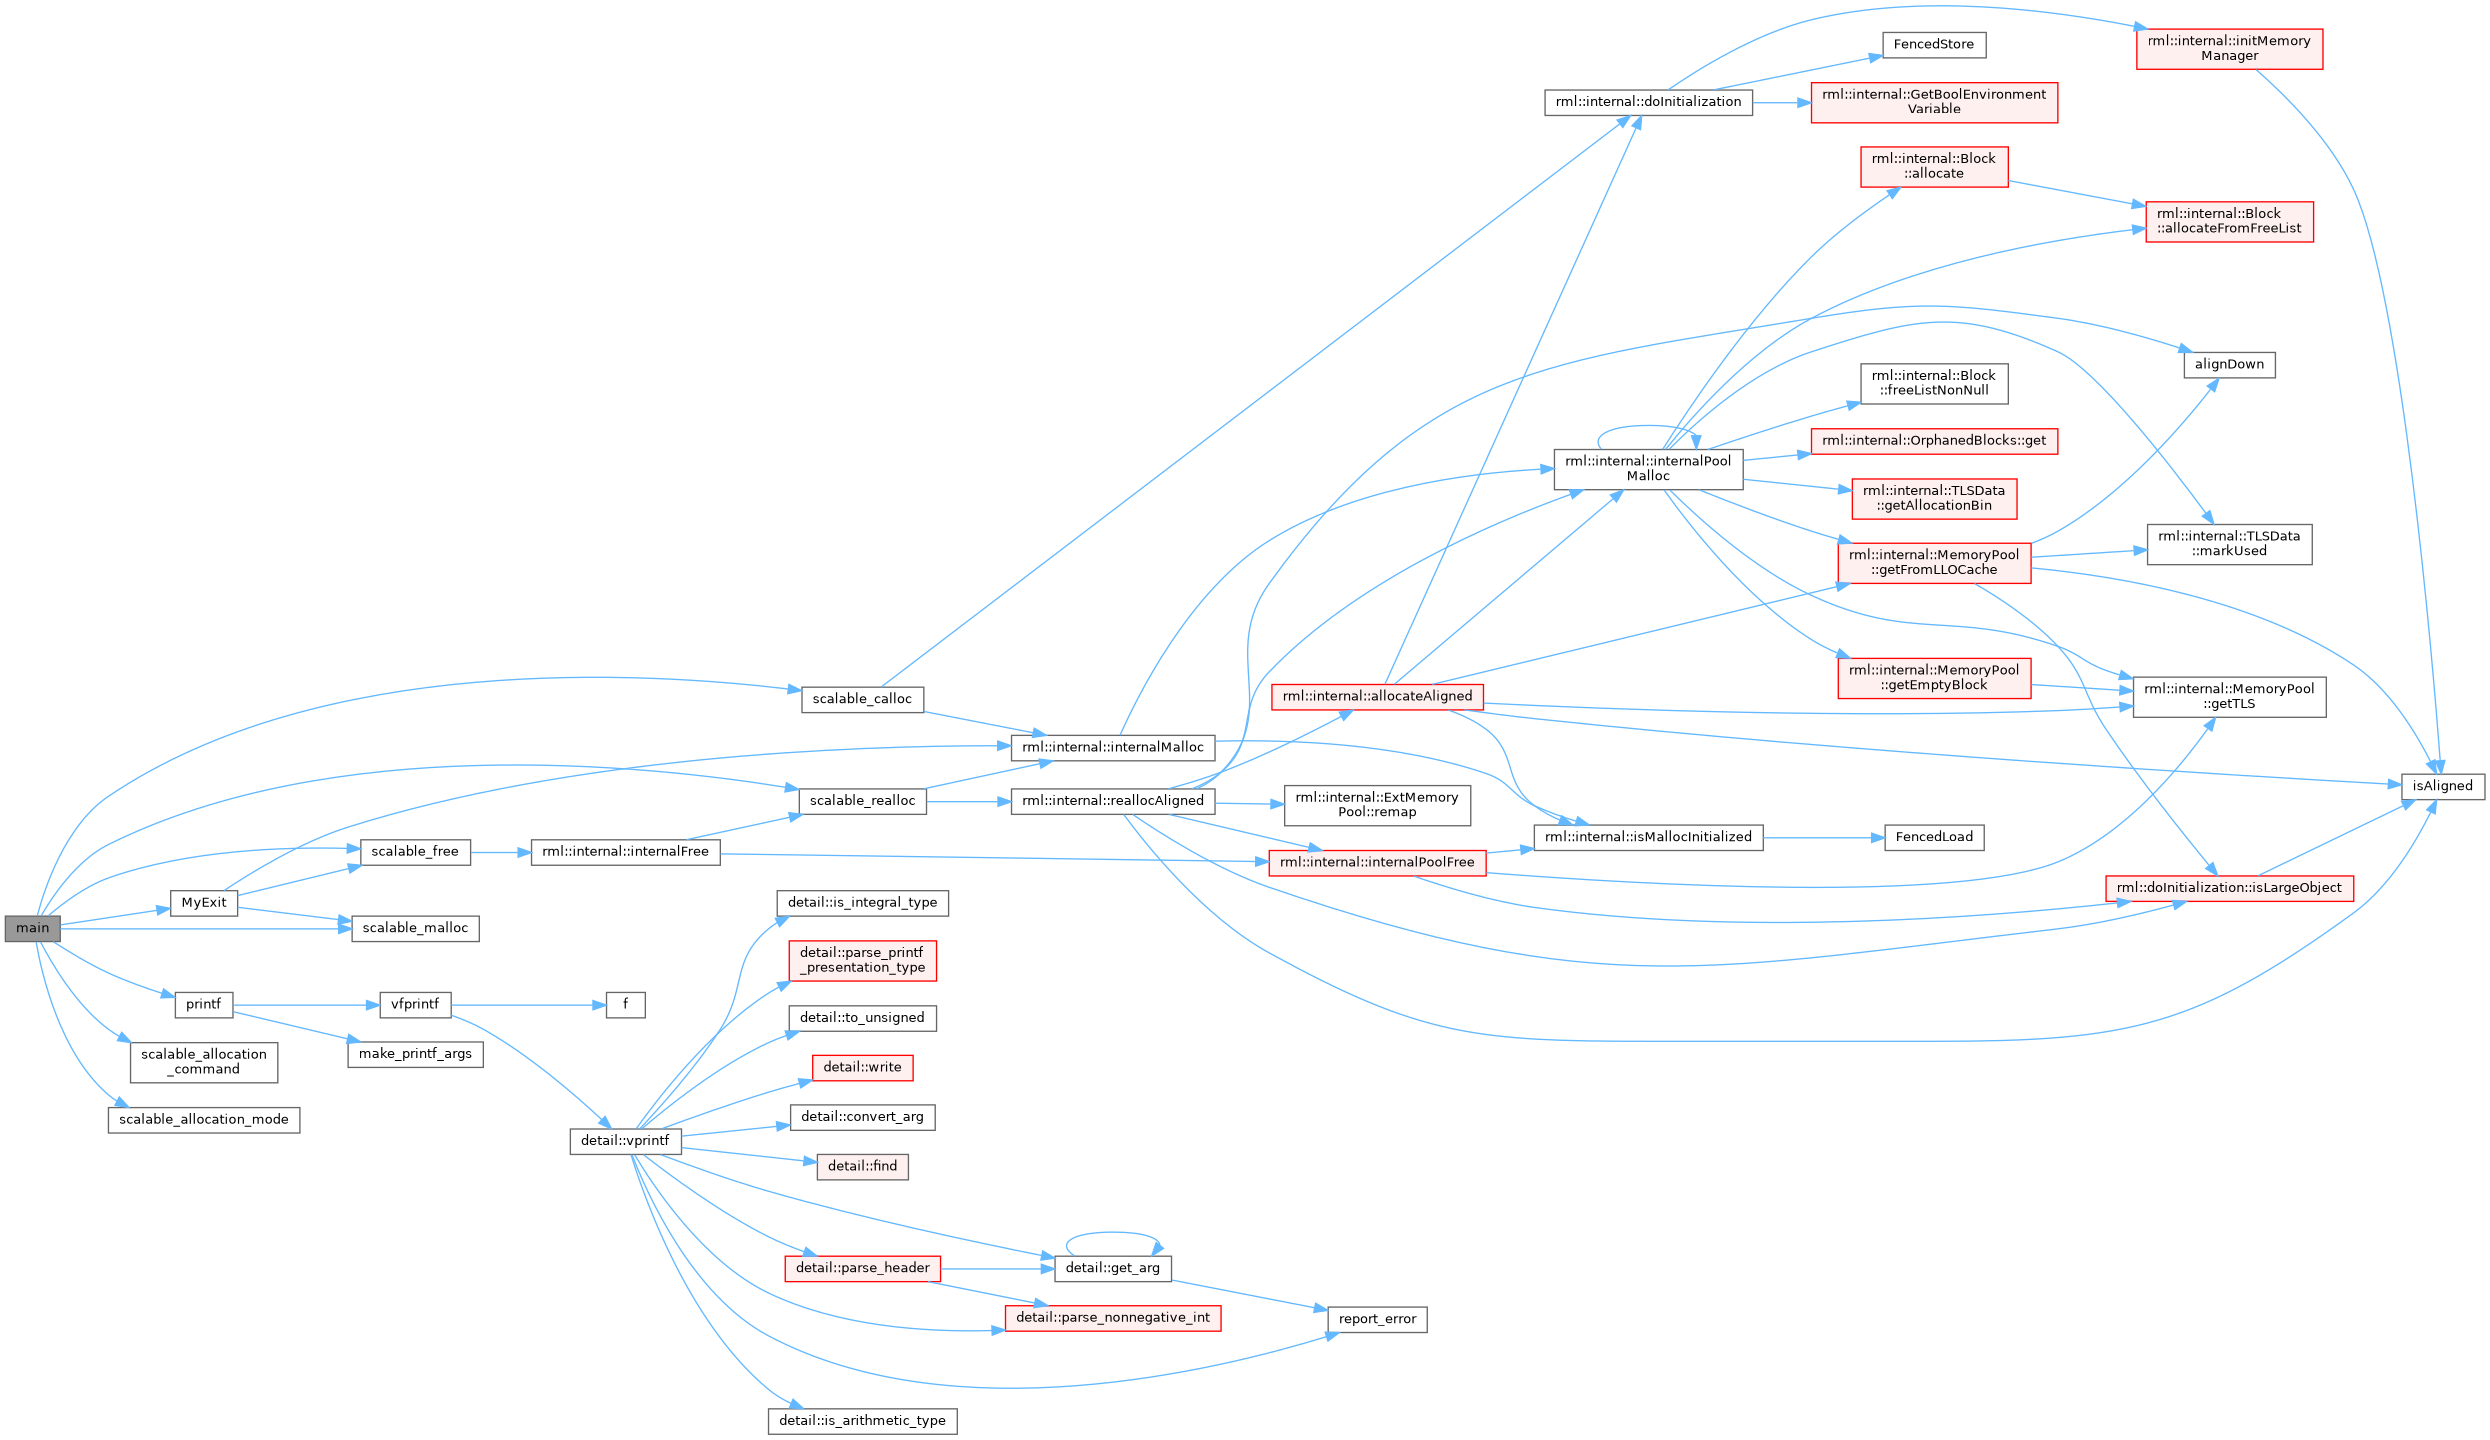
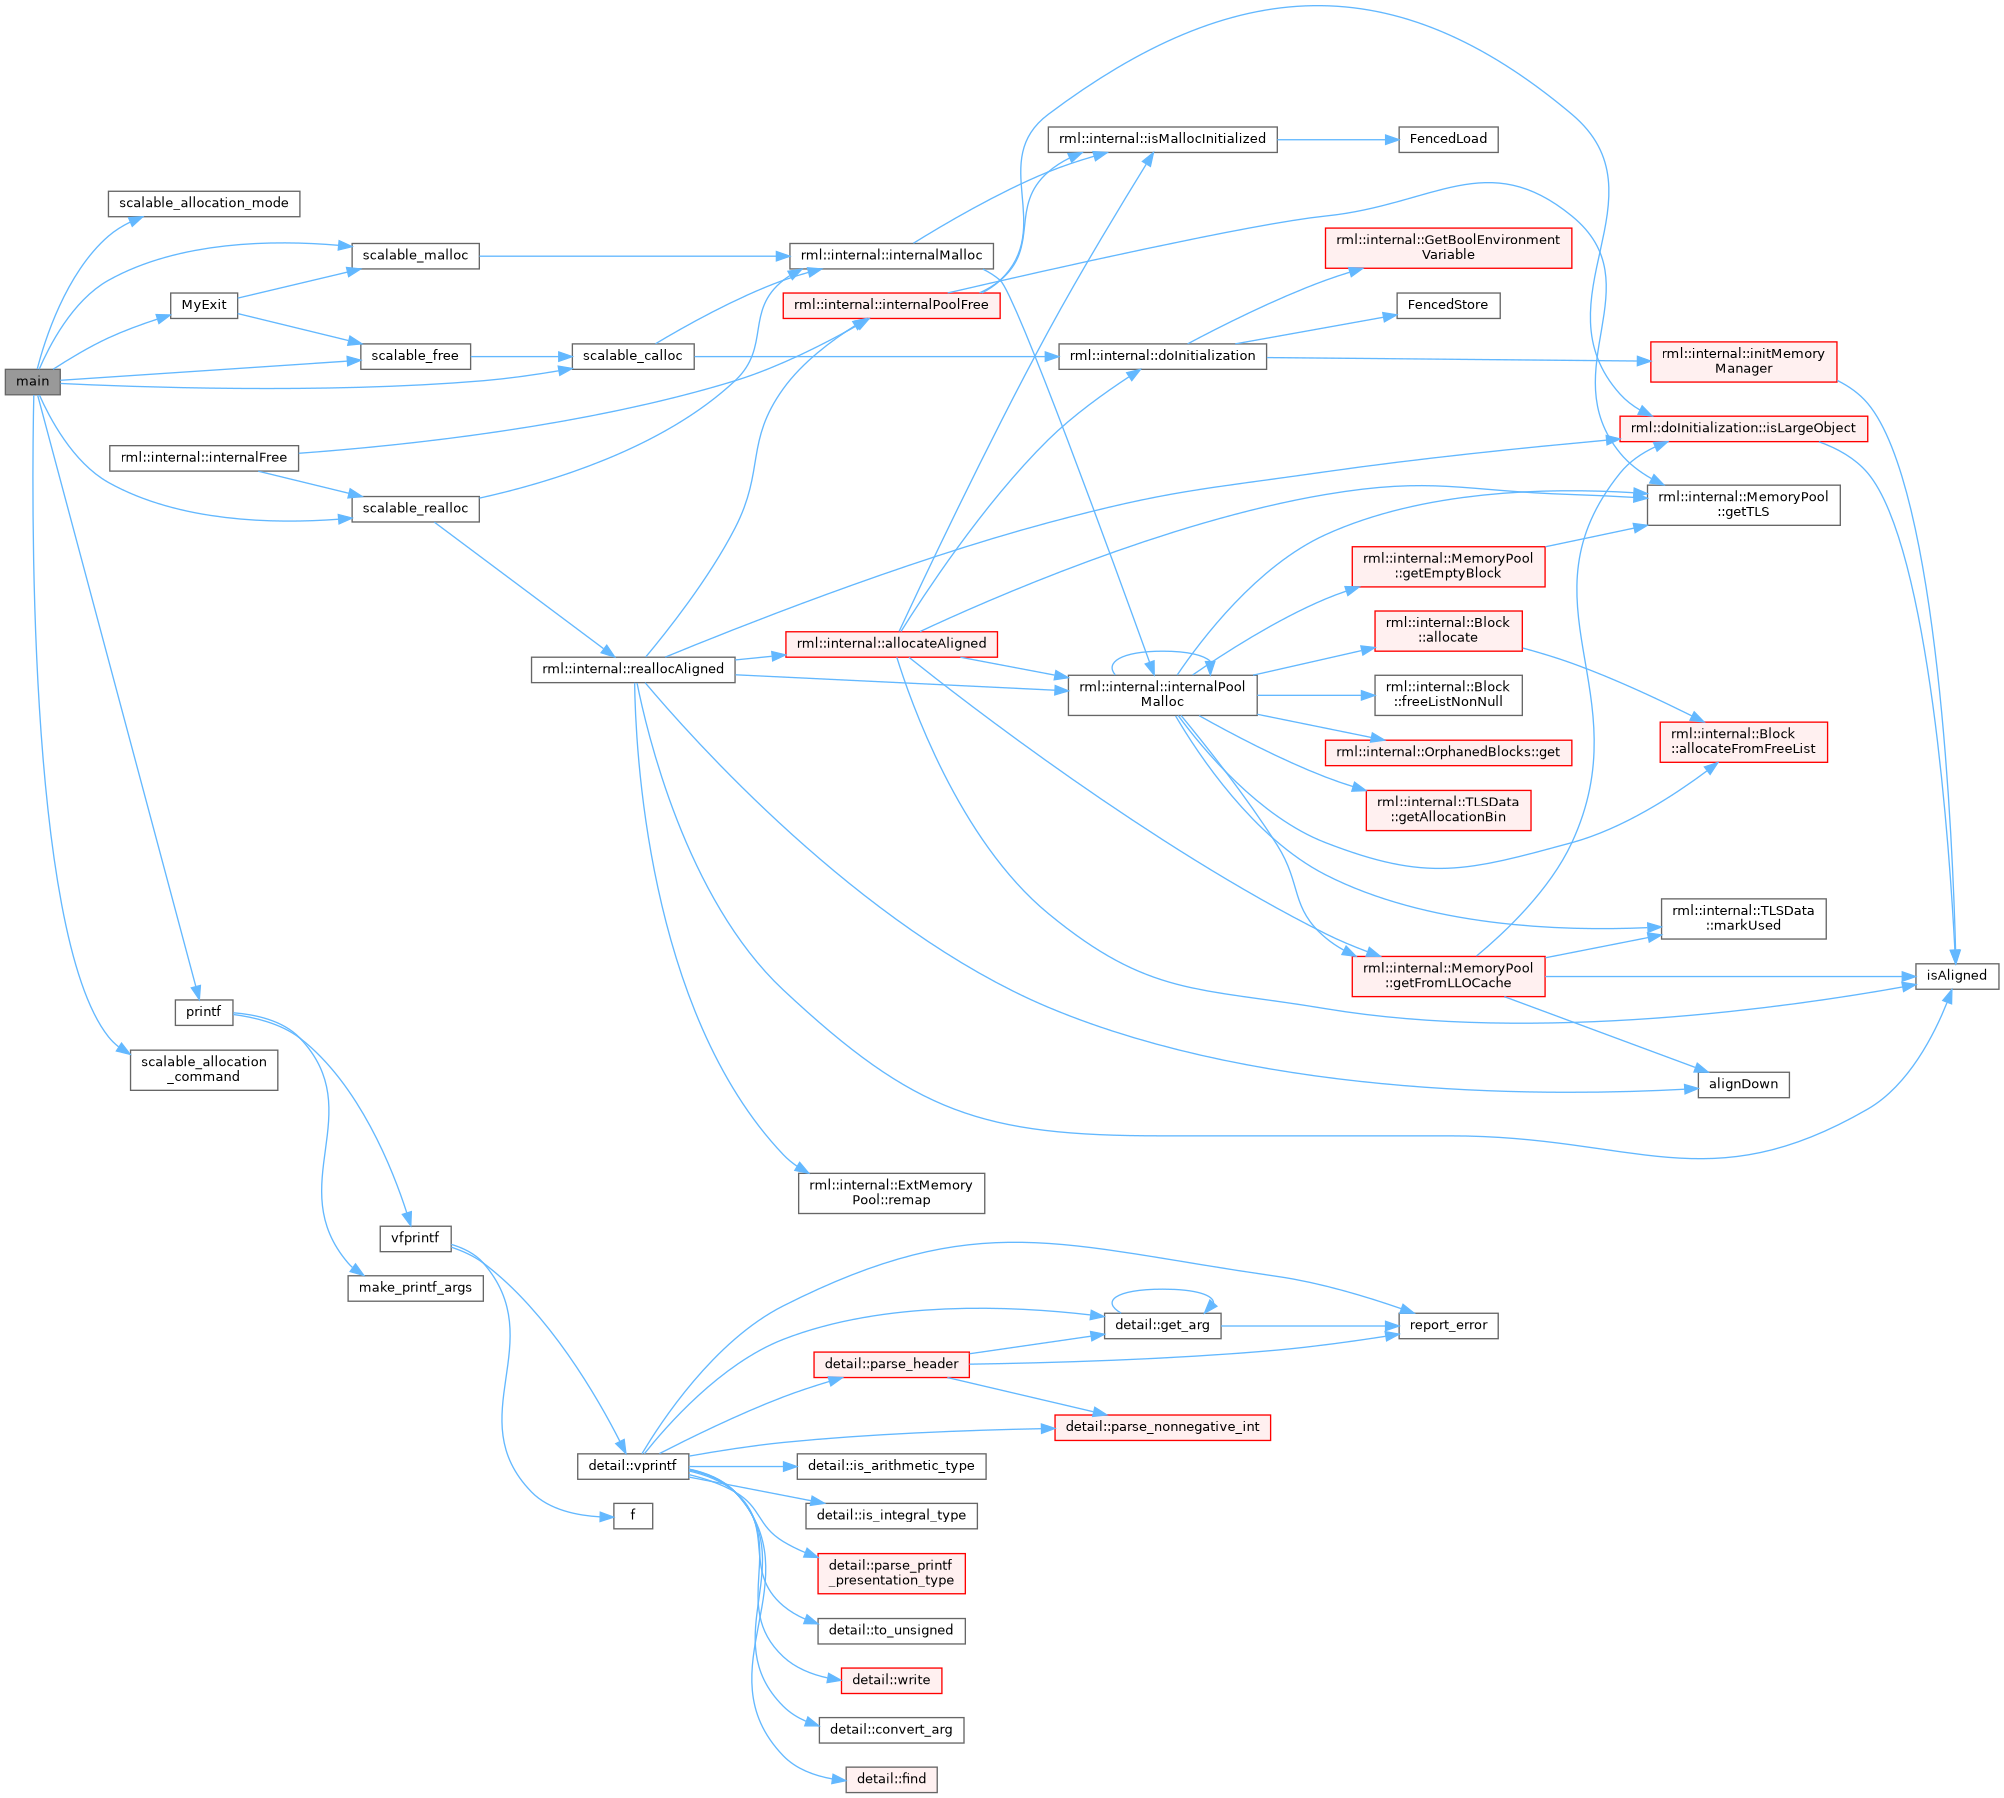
edge "MyExit" -> "rml::internal::internalMalloc": now "scalable_malloc" -> "rml::internal::internalMalloc"
edge "scalable_free" -> "rml::internal::internalFree": now "scalable_free" -> "scalable_calloc"
edge "detail::parse_header" -> "report_error": added
